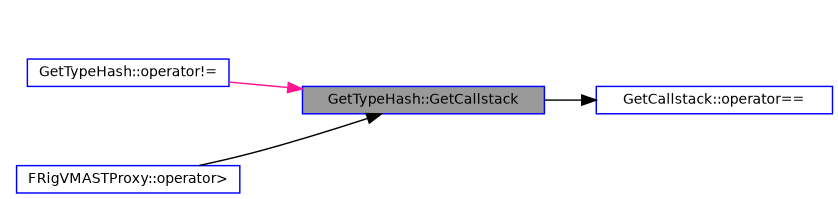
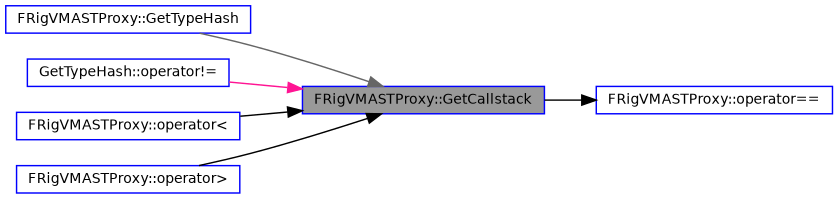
node "FRigVMASTProxy::GetTypeHash": added
node "GetTypeHash::GetCallstack": label "GetTypeHash::GetCallstack" -> "FRigVMASTProxy::GetCallstack"
node "GetCallstack::operator==": label "GetCallstack::operator==" -> "FRigVMASTProxy::operator=="
node "FRigVMASTProxy::operator<": added
